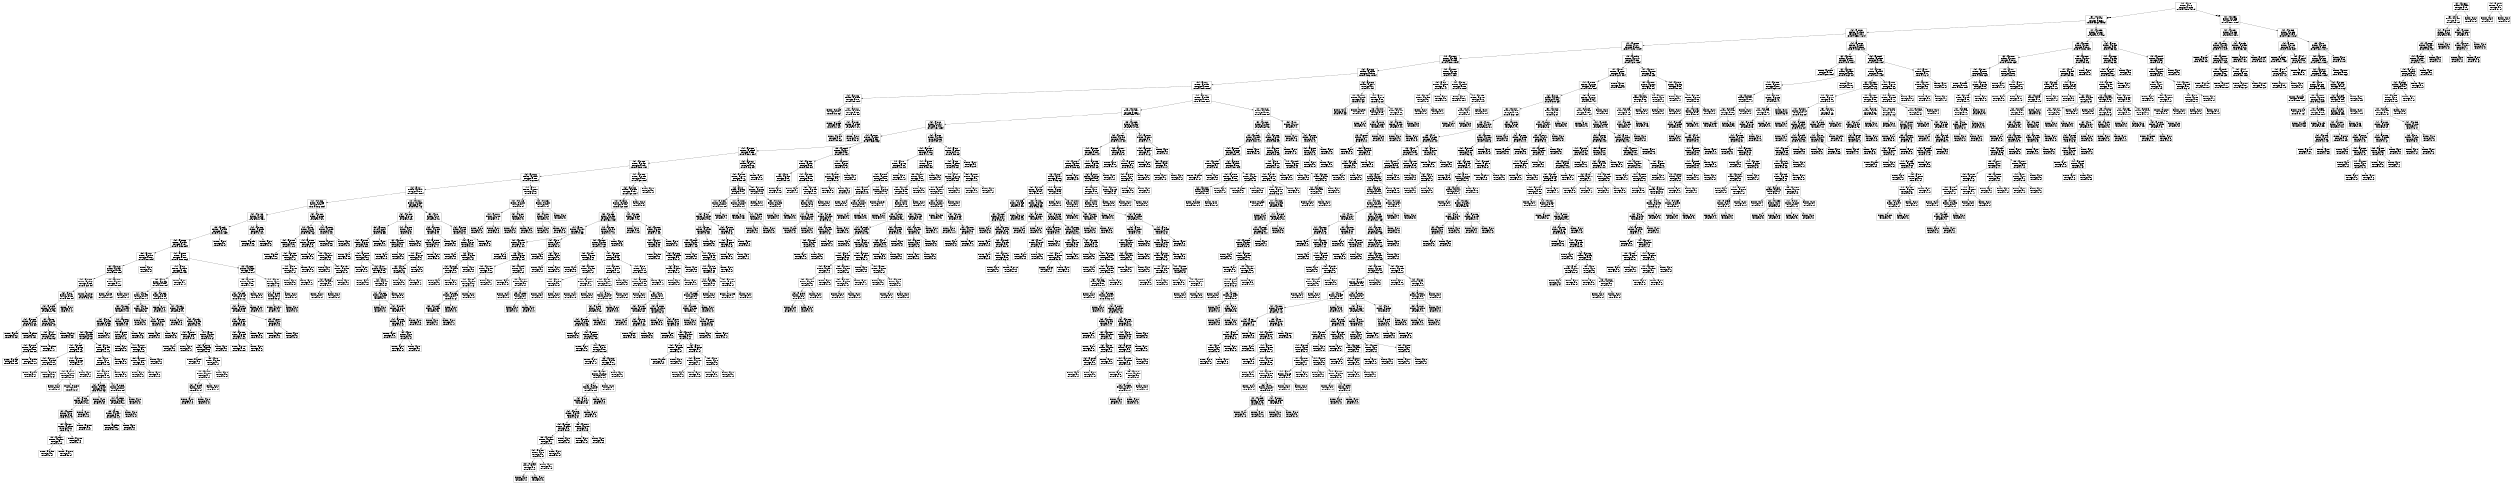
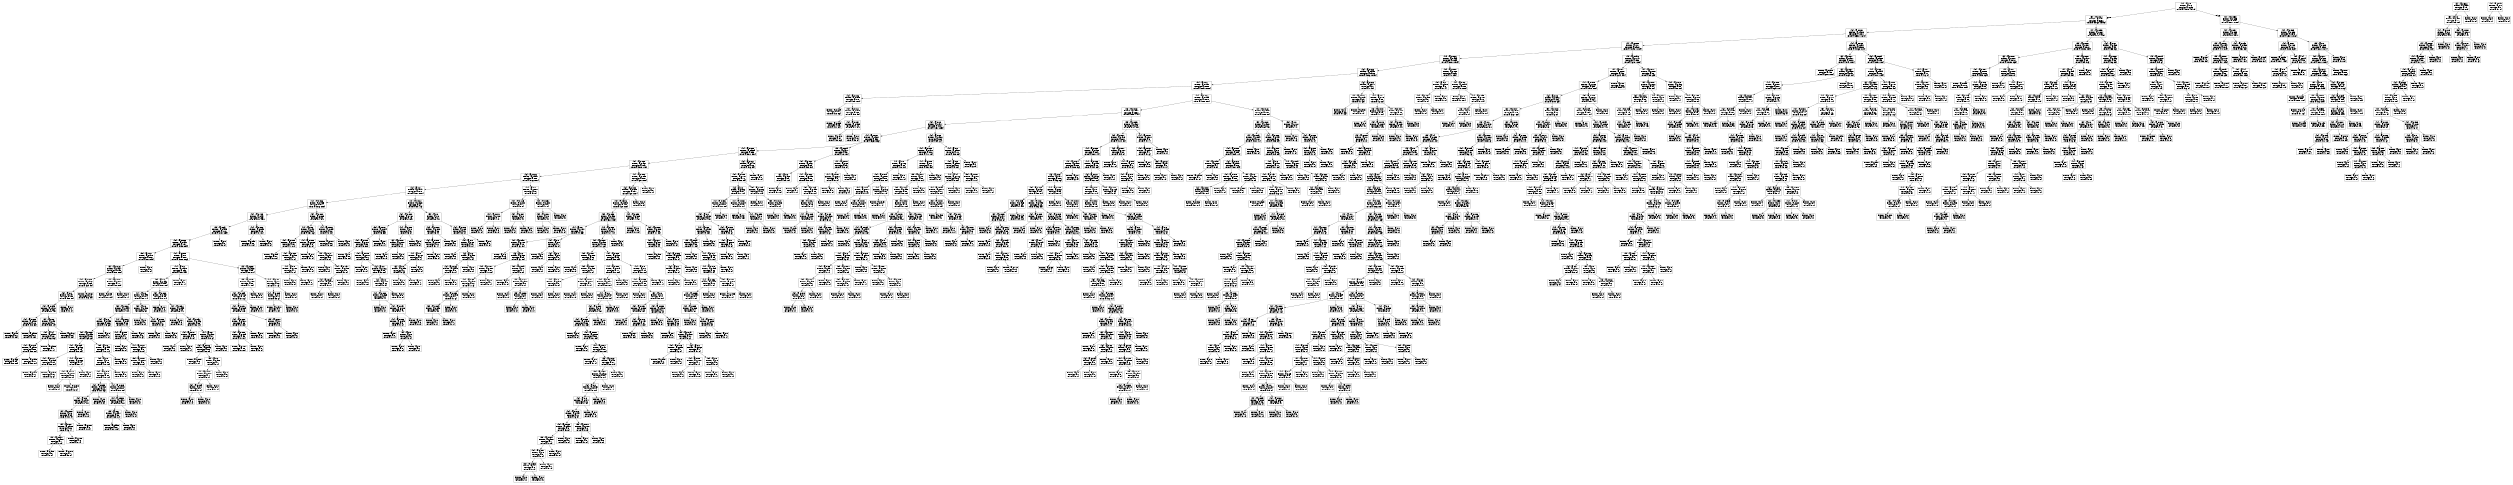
edge "x[5] <= 0.012 entropy = 1.0 samples = 49 value = [24, 25]" -> "entropy = 0.0 samples = 11 value = [7, 4]": now "x[5] <= 0.012 entropy = 1.0 samples = 49 value = [24, 25]" -> "x[3] <= 0.016 entropy = 0.469 samples = 11 value = [1, 10]"
node "x[3] <= 0.007 value = 0.619 samples = 38 value = [5, 33]": label "x[3] <= 0.007 value = 0.619 samples = 38 value = [5, 33]" -> "x[3] <= 0.007 entropy = 0.619 samples = 38 value = [5, 33]"
